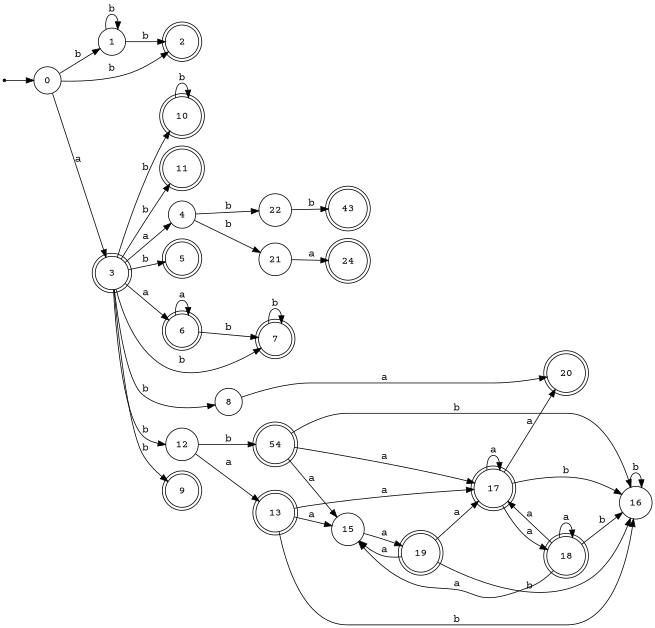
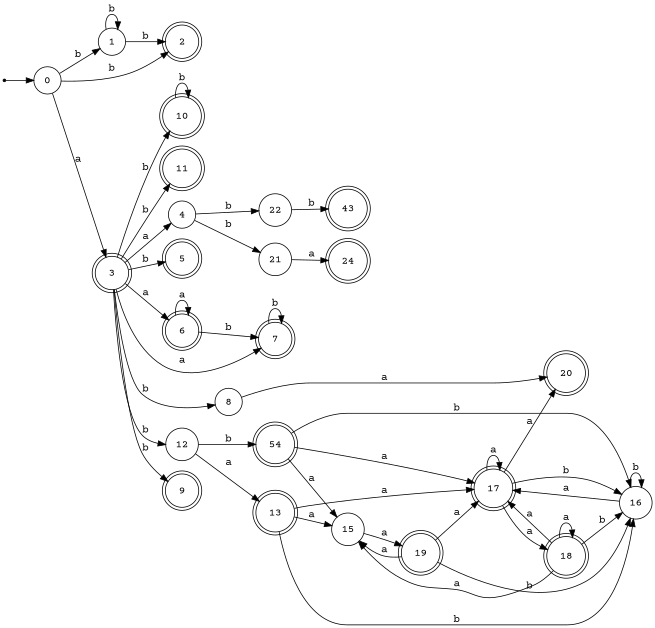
edge "3" -> "7": label "b" -> "a"
edge "16" -> "17": added, label "a"
